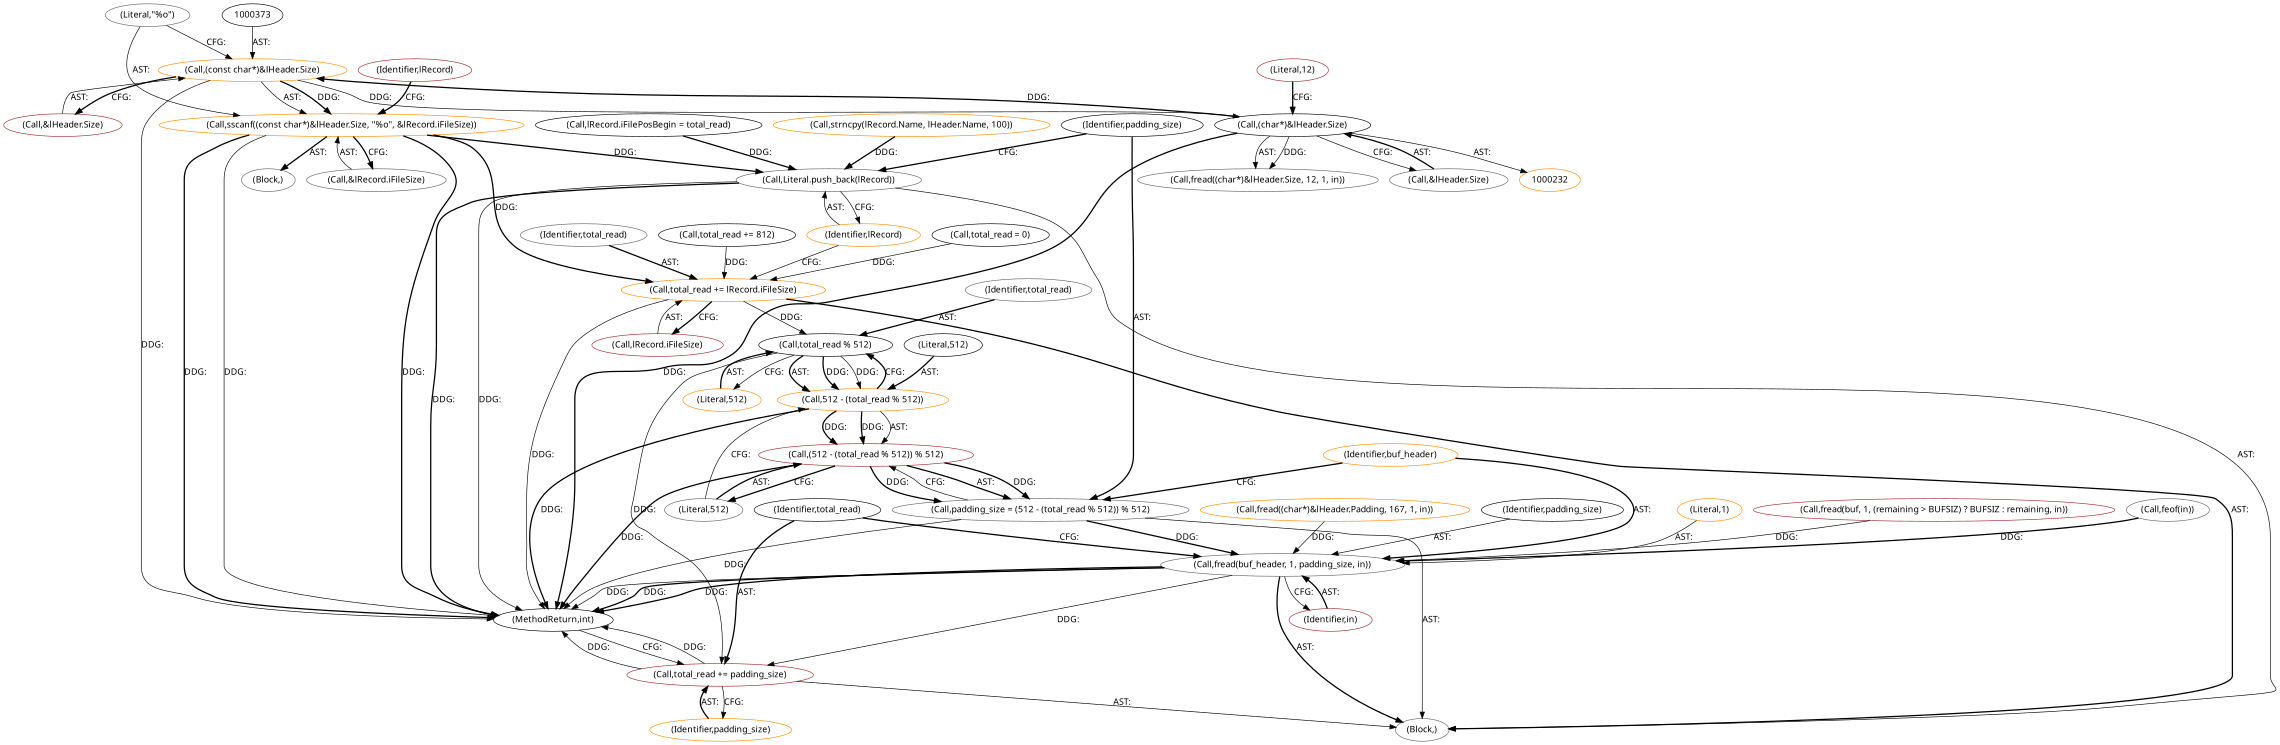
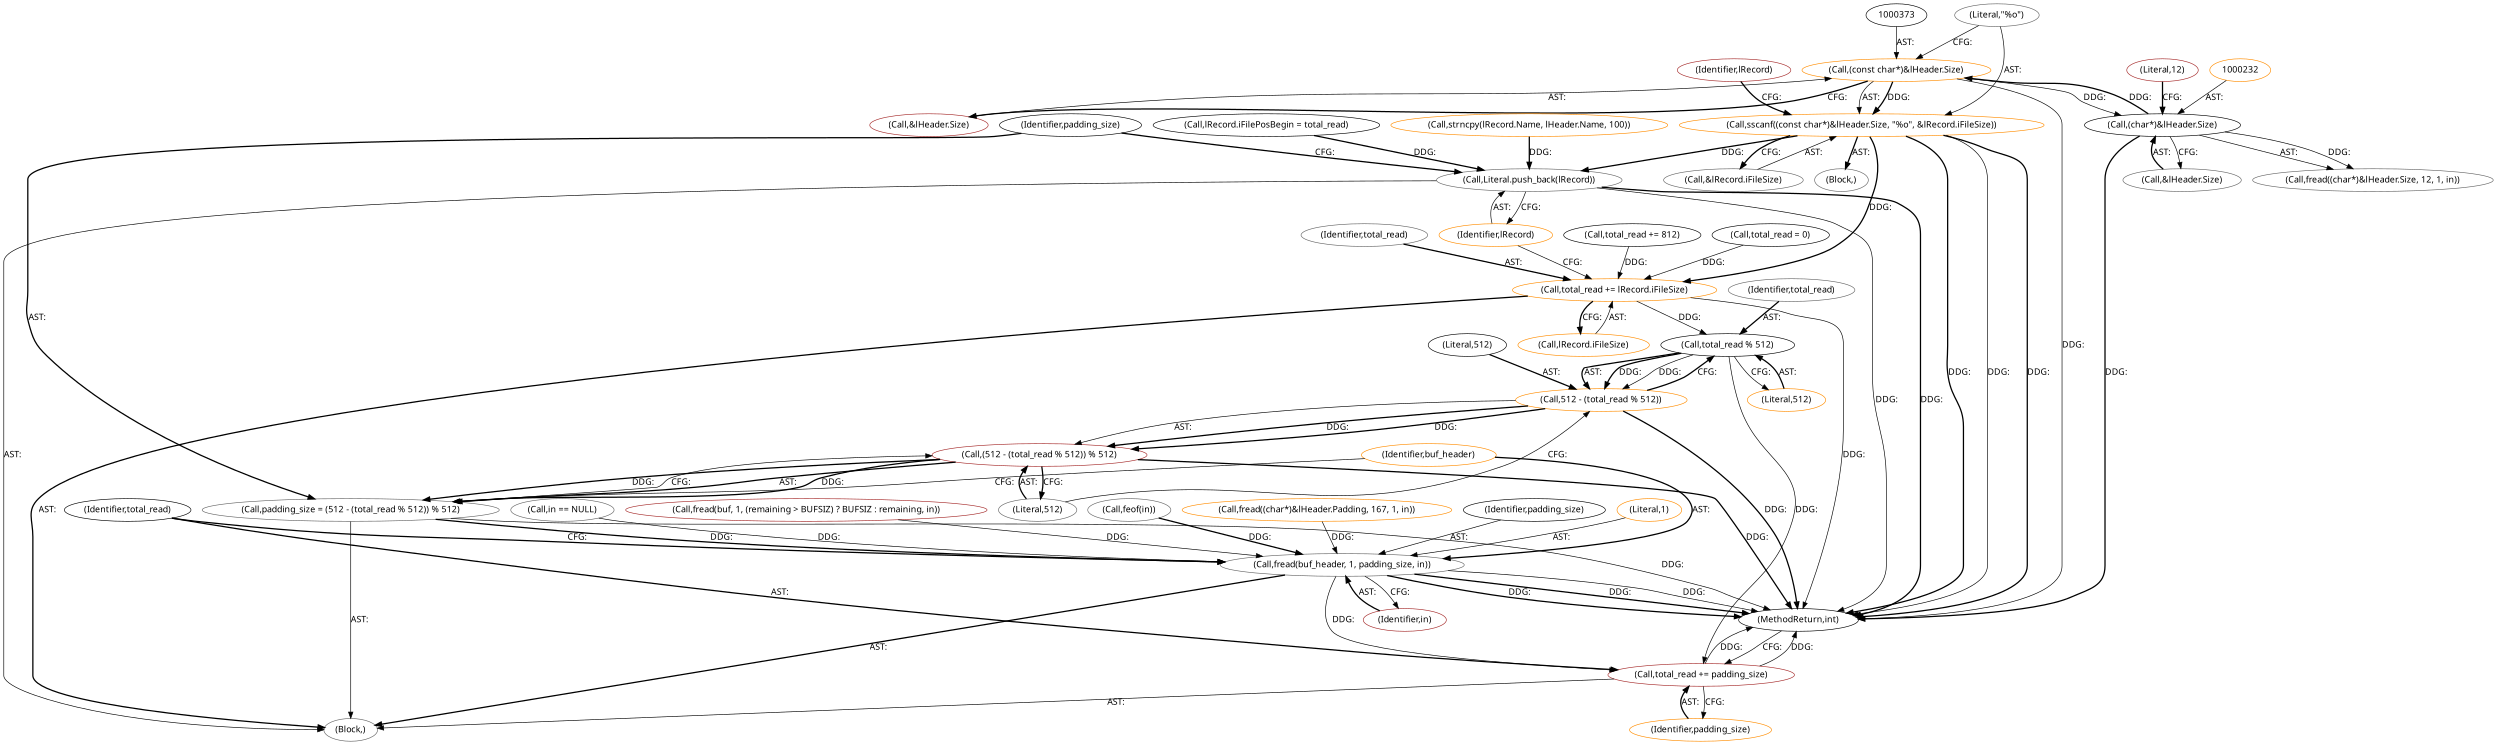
edge "(Call,(char*)&lHeader.Size)" -> "1000232": reversed
node "(Call,lRecord.iFileSize)": color brown -> darkorange
edge "(Identifier,buf_header)" -> "(Call,padding_size = (512 - (total_read % 512)) % 512)": style bold -> solid
node "(Call,in == NULL)": added
